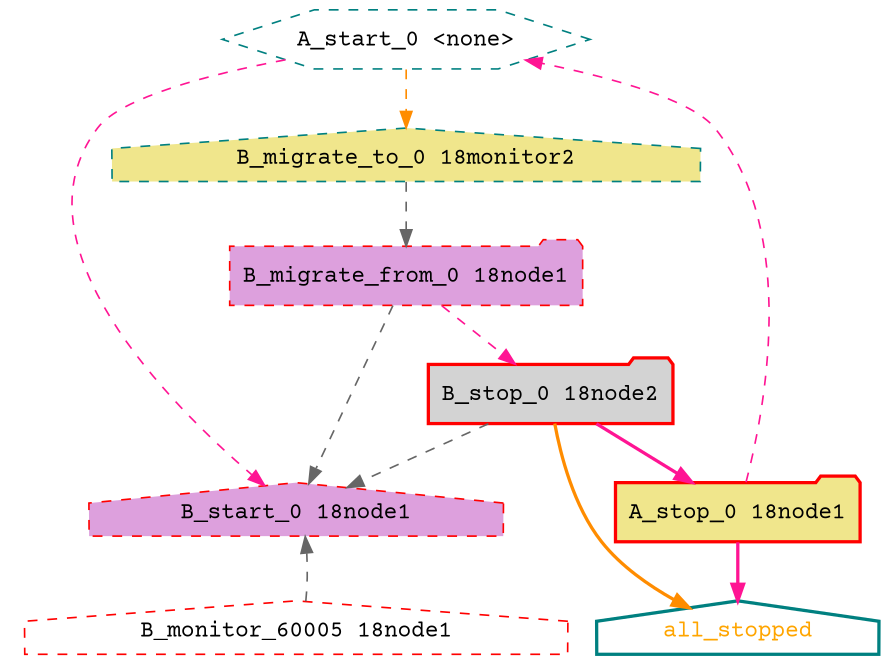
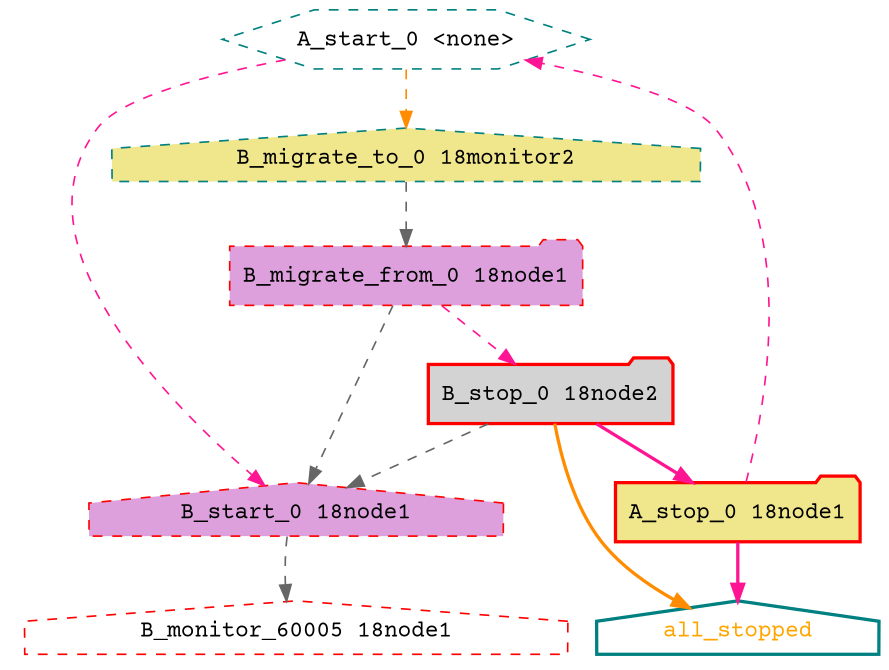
edge "B_monitor_60005 18node1" -> "B_start_0 18node1": reversed
